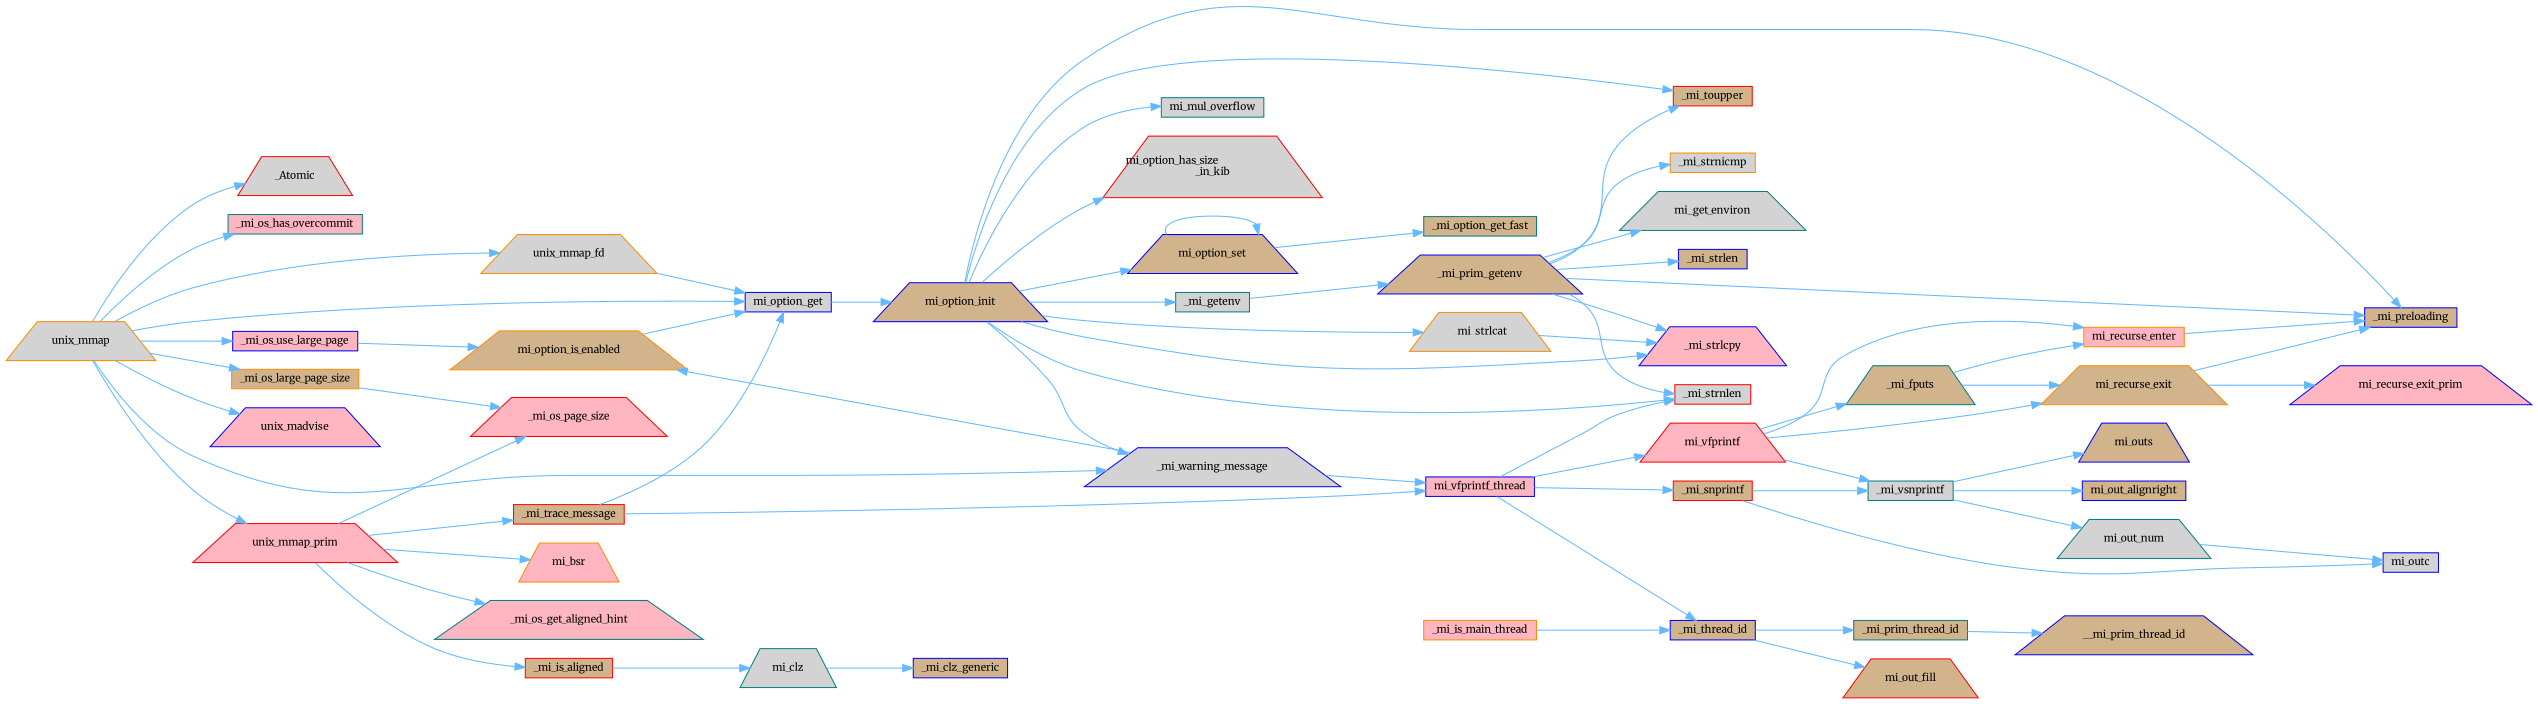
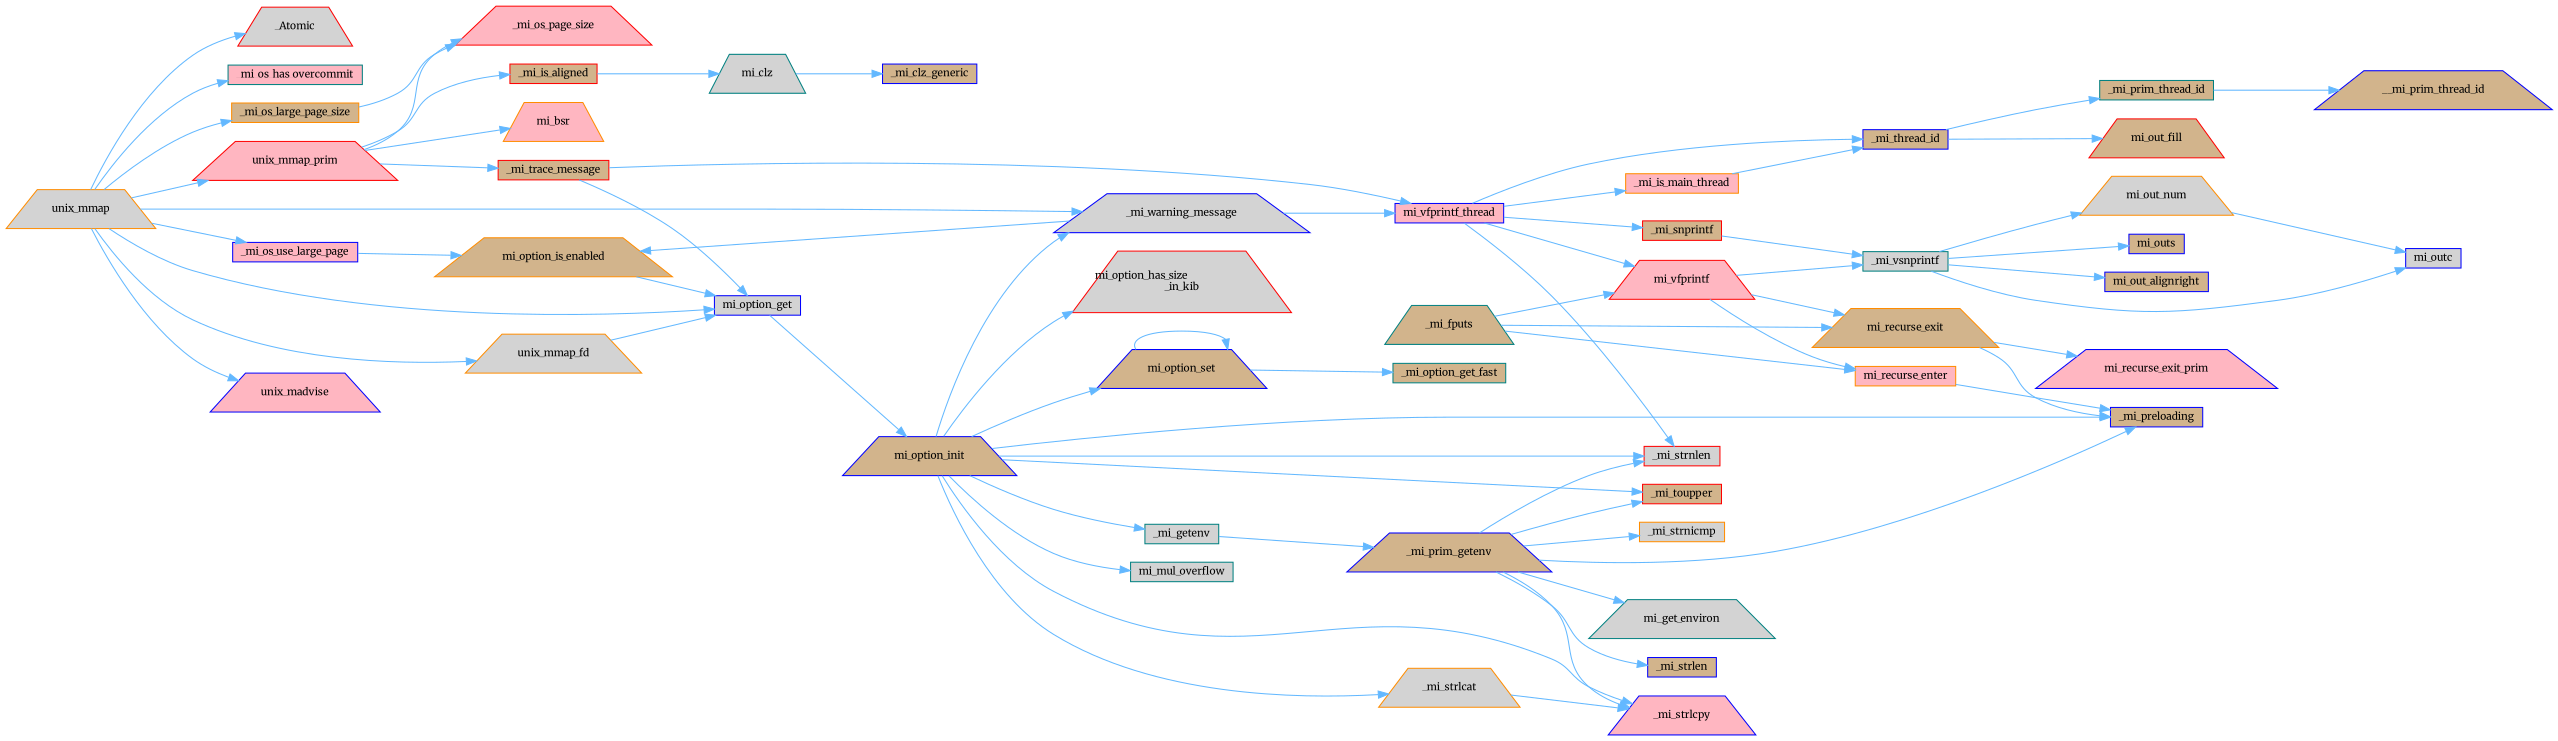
edge "mi_vfprintf_thread" -> "_mi_is_main_thread": added
edge "mi_vfprintf" -> "_mi_fputs": reversed
node "mi_outs": shape trapezium -> box
node "mi_out_num": color teal -> darkorange
edge "_mi_snprintf" -> "mi_outc": now "_mi_vsnprintf" -> "mi_outc"
node "_mi_os_get_aligned_hint": removed
